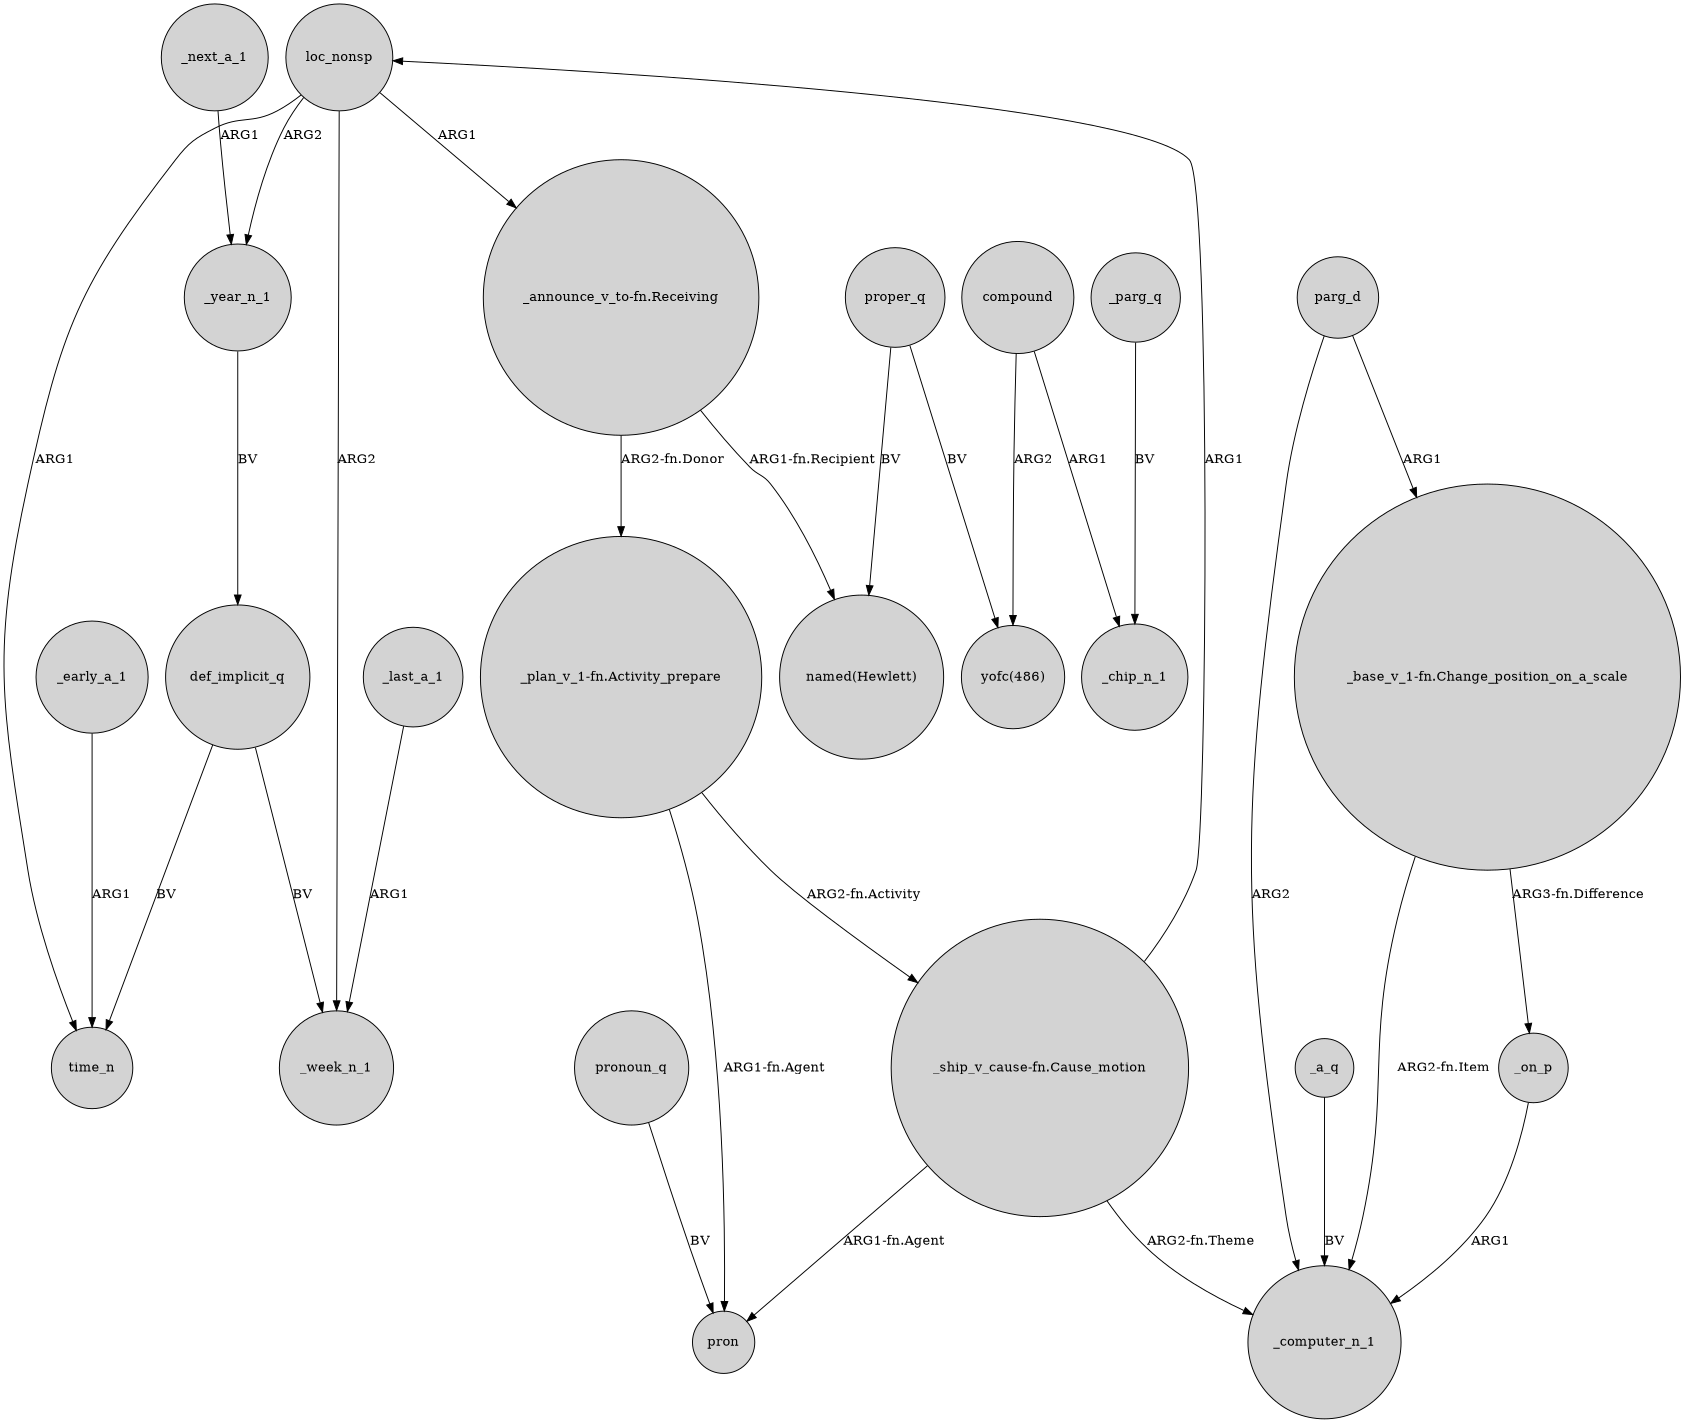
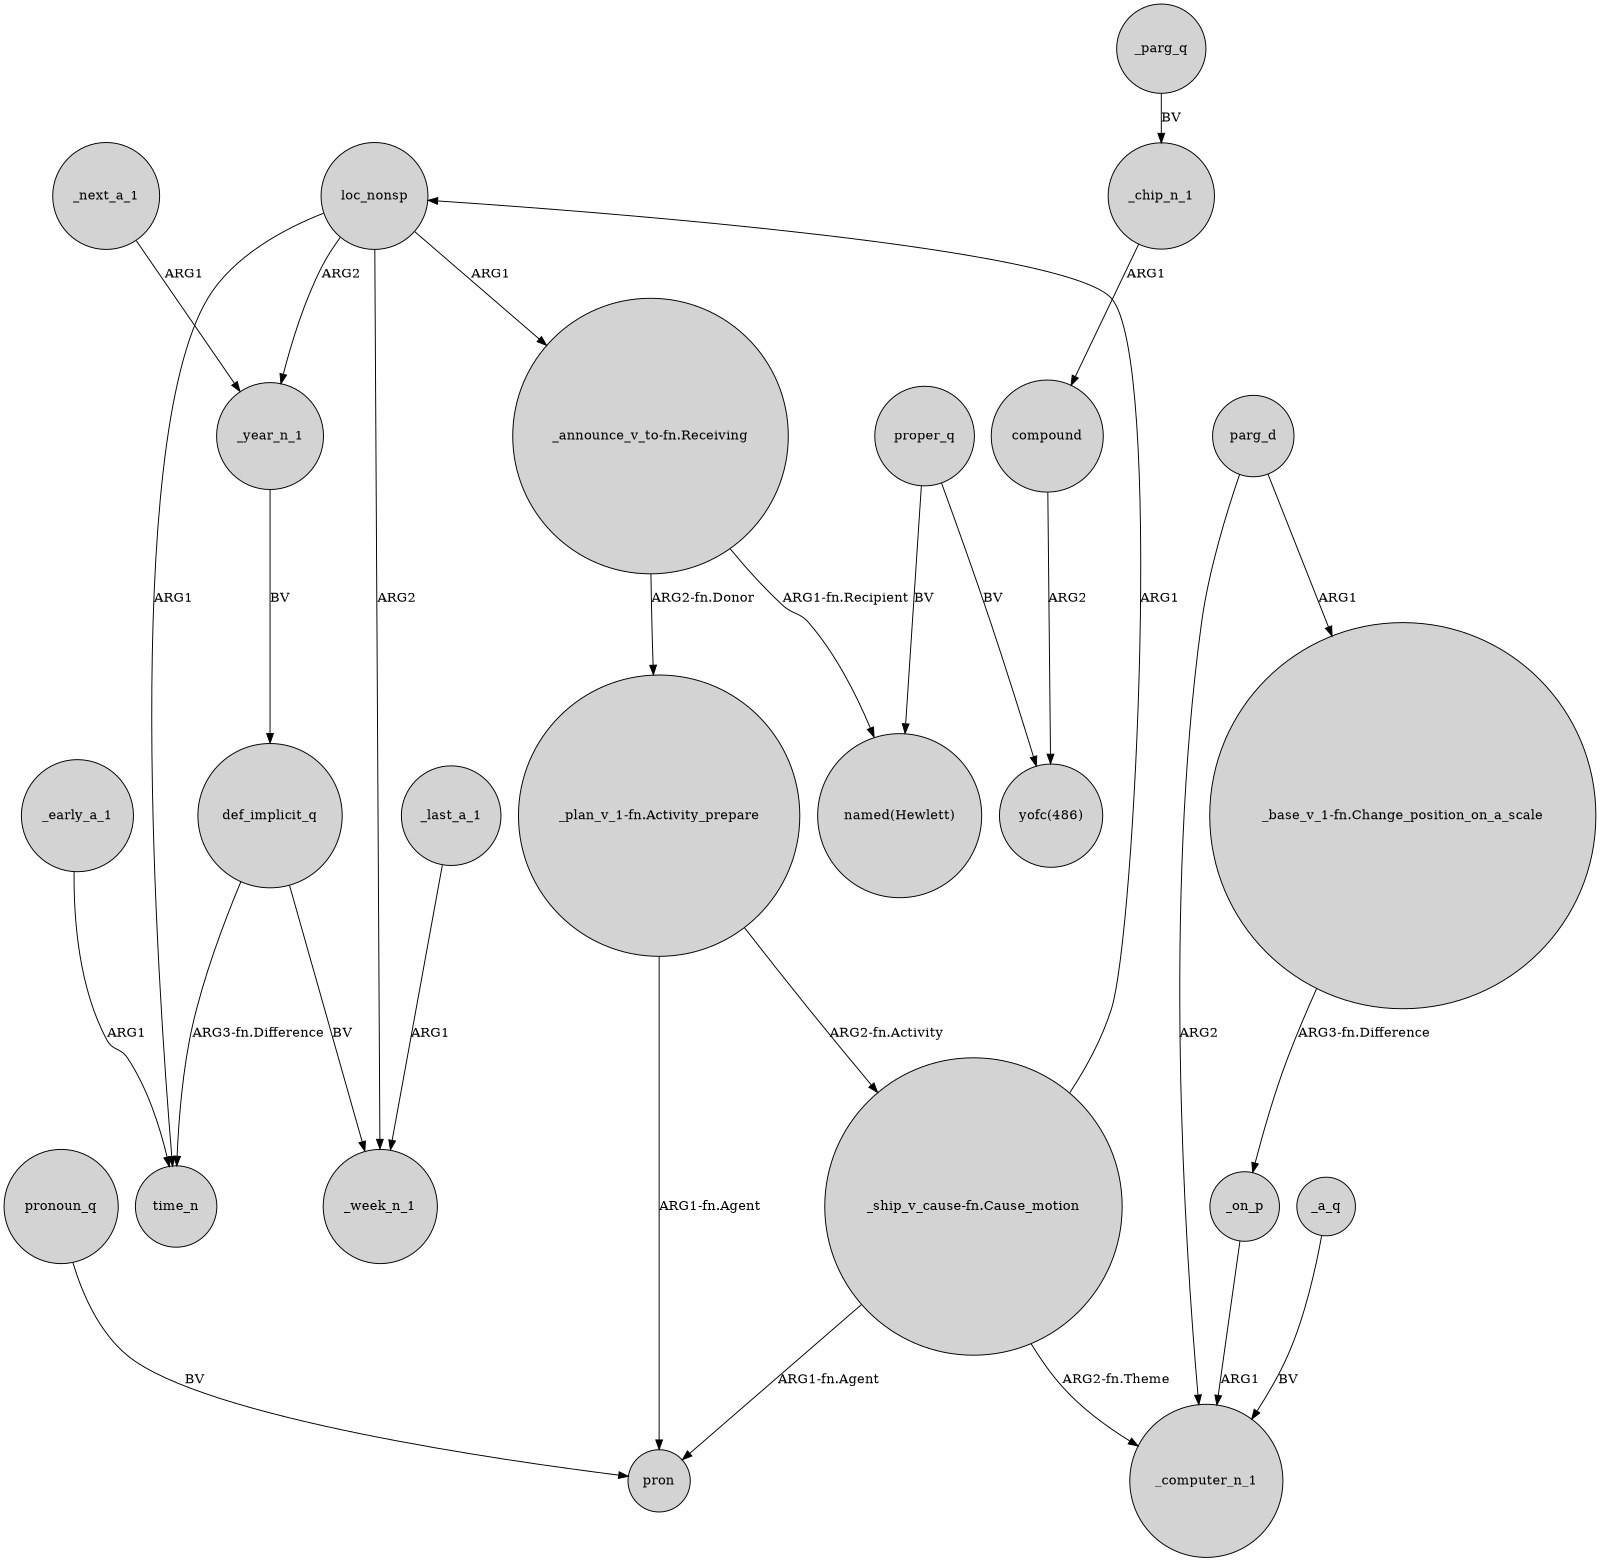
edge "compound" -> "_chip_n_1": reversed
edge "def_implicit_q" -> "time_n": label "BV" -> "ARG3-fn.Difference"
edge "_base_v_1-fn.Change_position_on_a_scale" -> "_computer_n_1": removed, label "ARG2-fn.Item"
